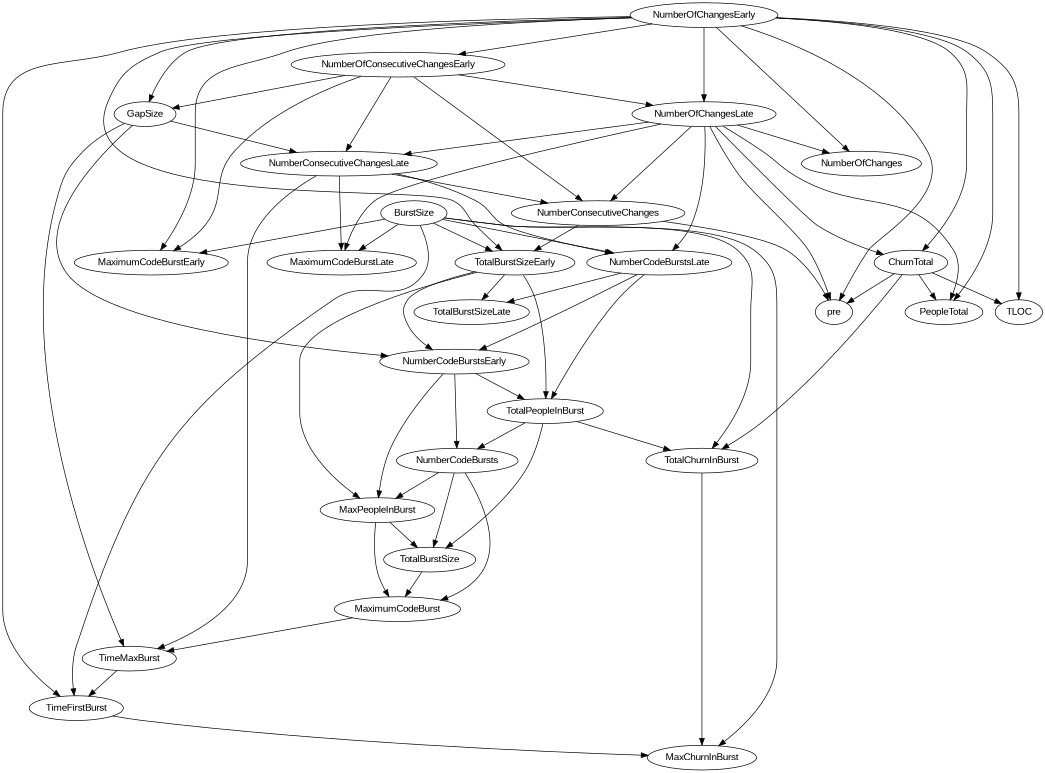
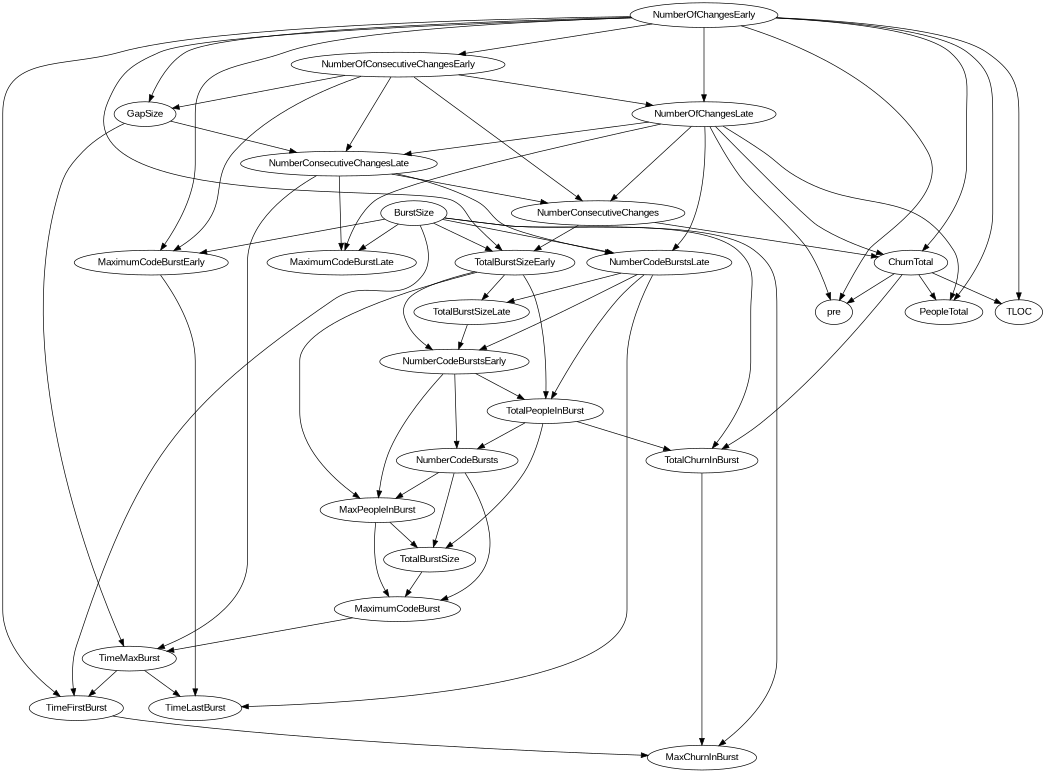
node "NumberOfChanges": removed
edge "NumberConsecutiveChanges" -> "pre": now "NumberConsecutiveChanges" -> "ChurnTotal"
edge "GapSize" -> "NumberCodeBurstsEarly": now "TotalBurstSizeLate" -> "NumberCodeBurstsEarly"
node "TimeLastBurst": added
